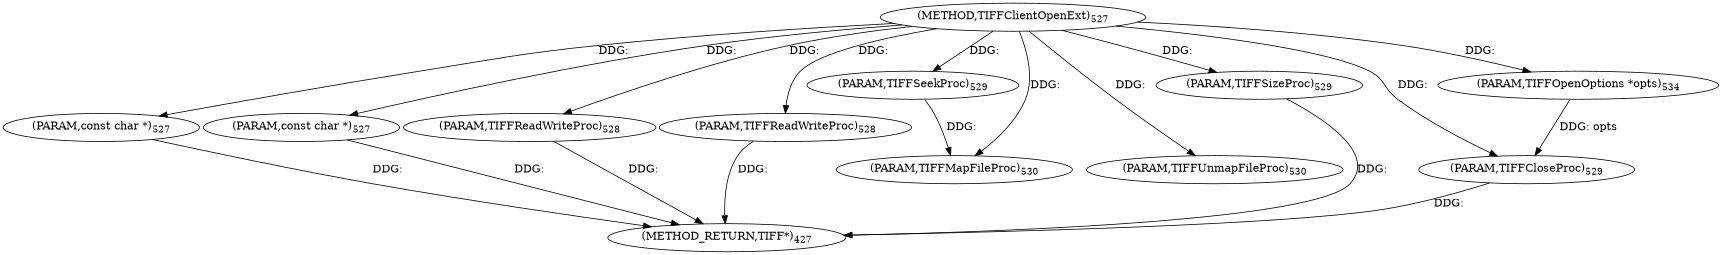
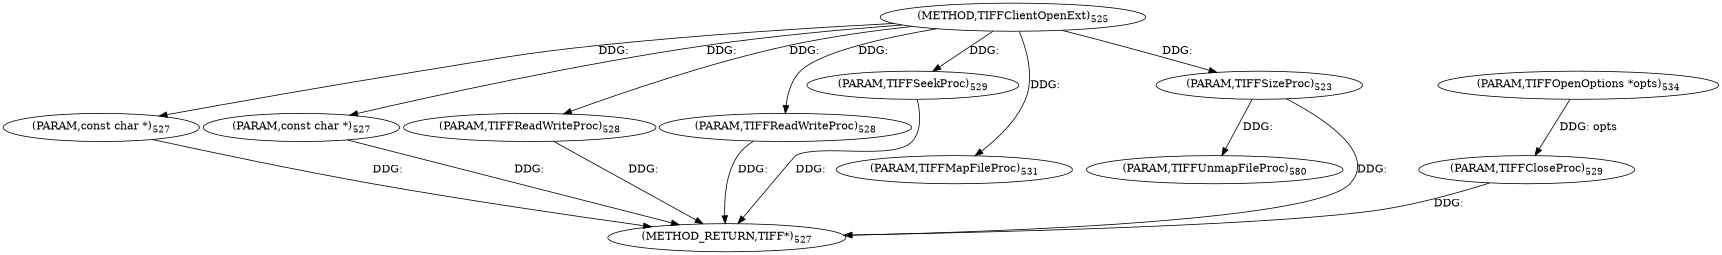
node "(METHOD,TIFFClientOpenExt)": text "527" -> "525"
edge "(METHOD,TIFFClientOpenExt)" -> "(PARAM,TIFFOpenOptions *opts)": removed, label "DDG:"
edge "(METHOD,TIFFClientOpenExt)" -> "(PARAM,TIFFCloseProc)": removed, label "DDG:"
node "(PARAM,TIFFSizeProc)": text "529" -> "523"
edge "(METHOD,TIFFClientOpenExt)" -> "(PARAM,TIFFUnmapFileProc)": now "(PARAM,TIFFSizeProc)" -> "(PARAM,TIFFUnmapFileProc)"
edge "(PARAM,TIFFSeekProc)" -> "(PARAM,TIFFMapFileProc)": now "(PARAM,TIFFSeekProc)" -> "(METHOD_RETURN,TIFF*)"
node "(PARAM,TIFFMapFileProc)": text "530" -> "531"
node "(PARAM,TIFFUnmapFileProc)": text "530" -> "580"
node "(METHOD_RETURN,TIFF*)": text "427" -> "527"
